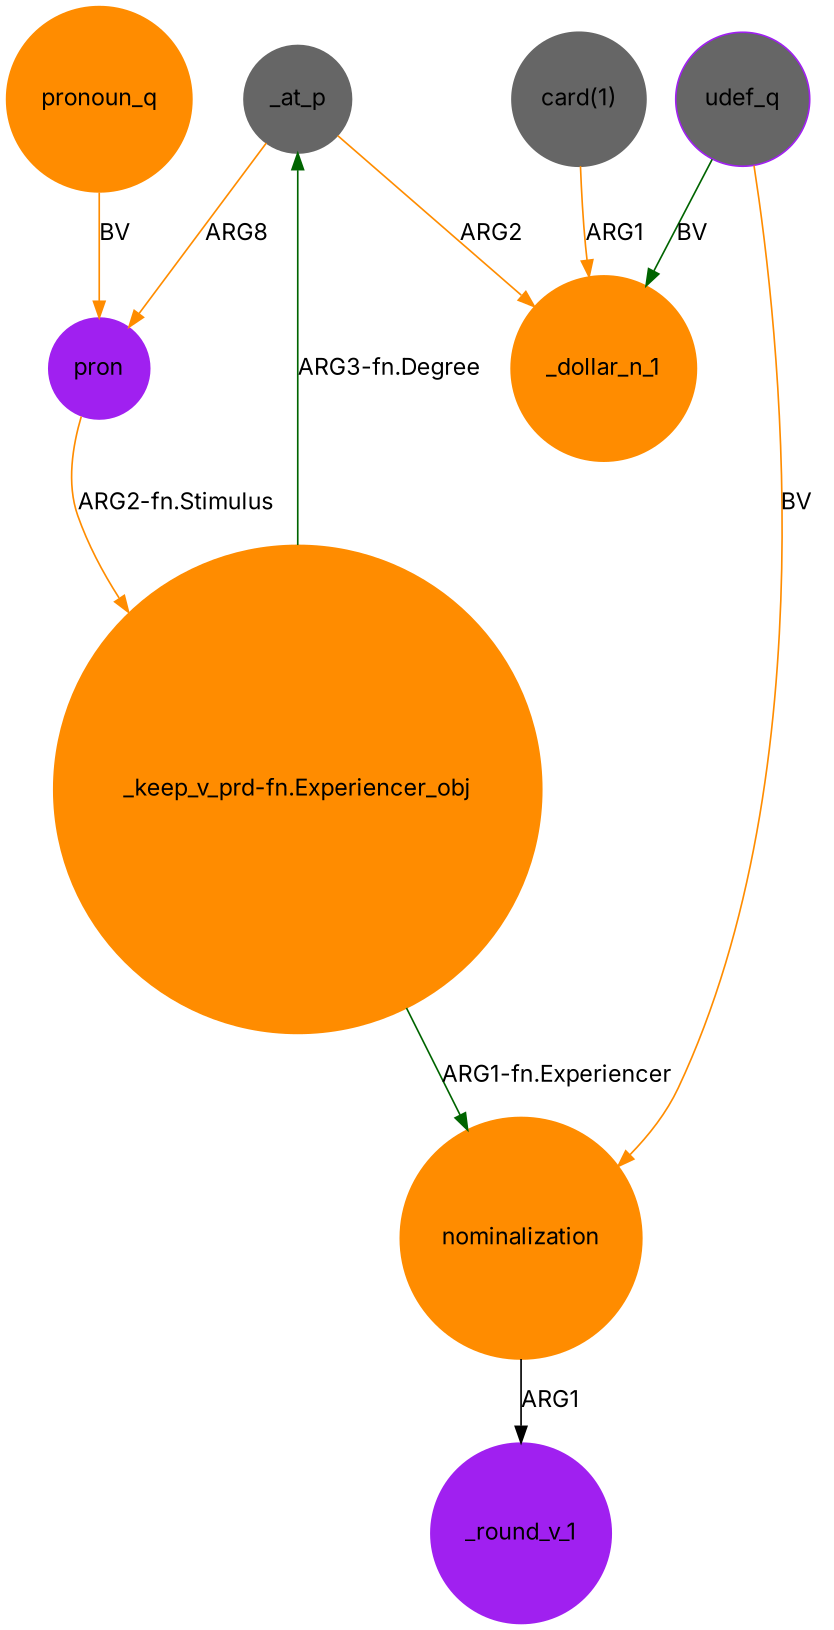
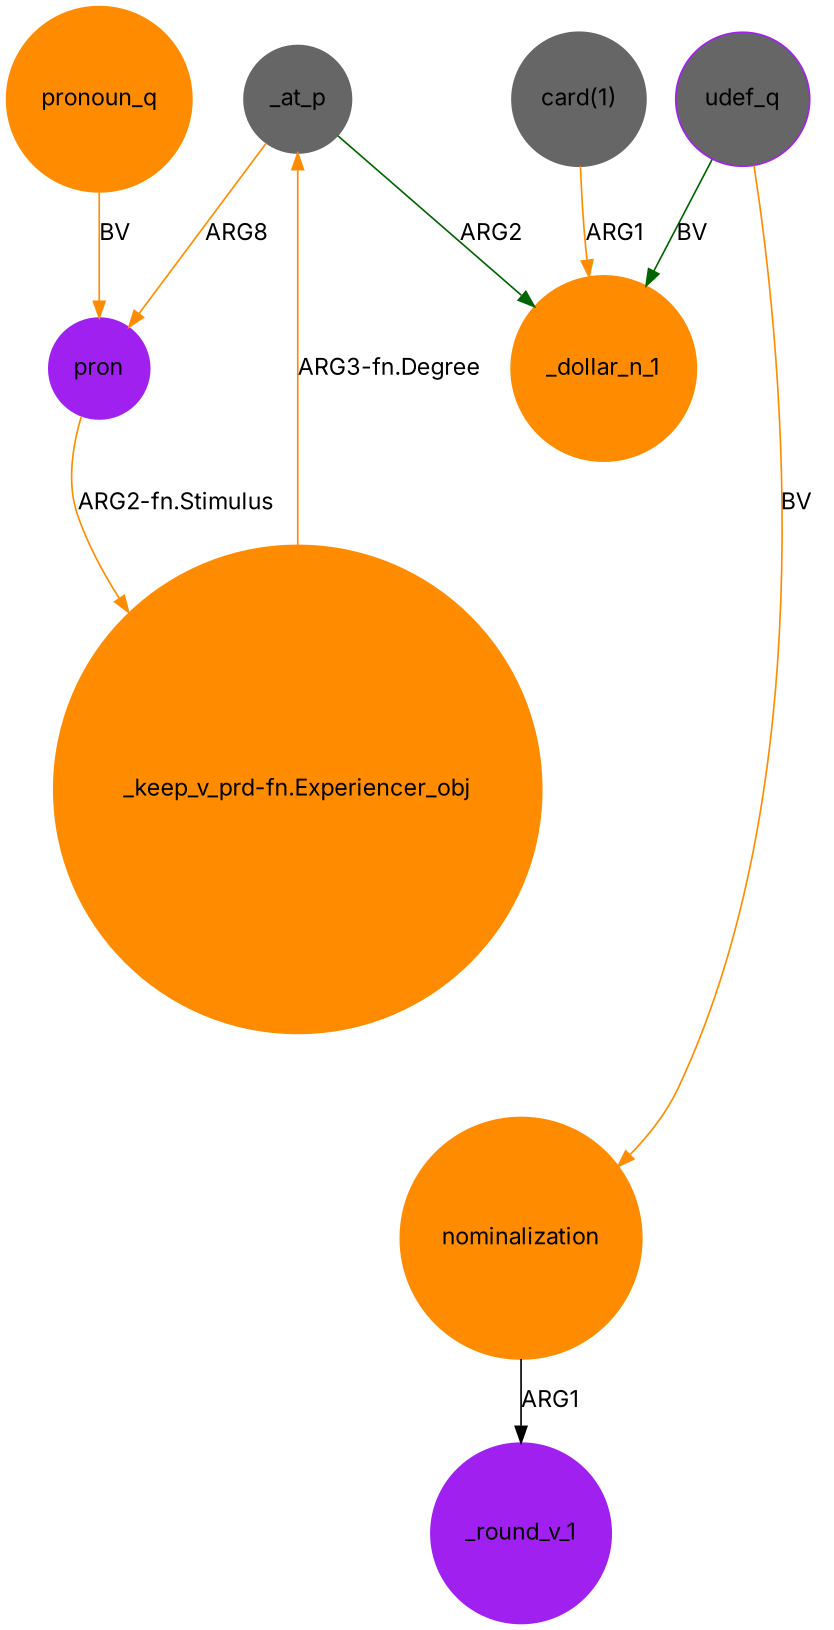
edge "_at_p" -> "_dollar_n_1": color darkorange -> darkgreen
edge "_keep_v_prd-fn.Experiencer_obj" -> "_at_p": color darkgreen -> darkorange
edge "_keep_v_prd-fn.Experiencer_obj" -> "nominalization": removed, label "ARG1-fn.Experiencer"
